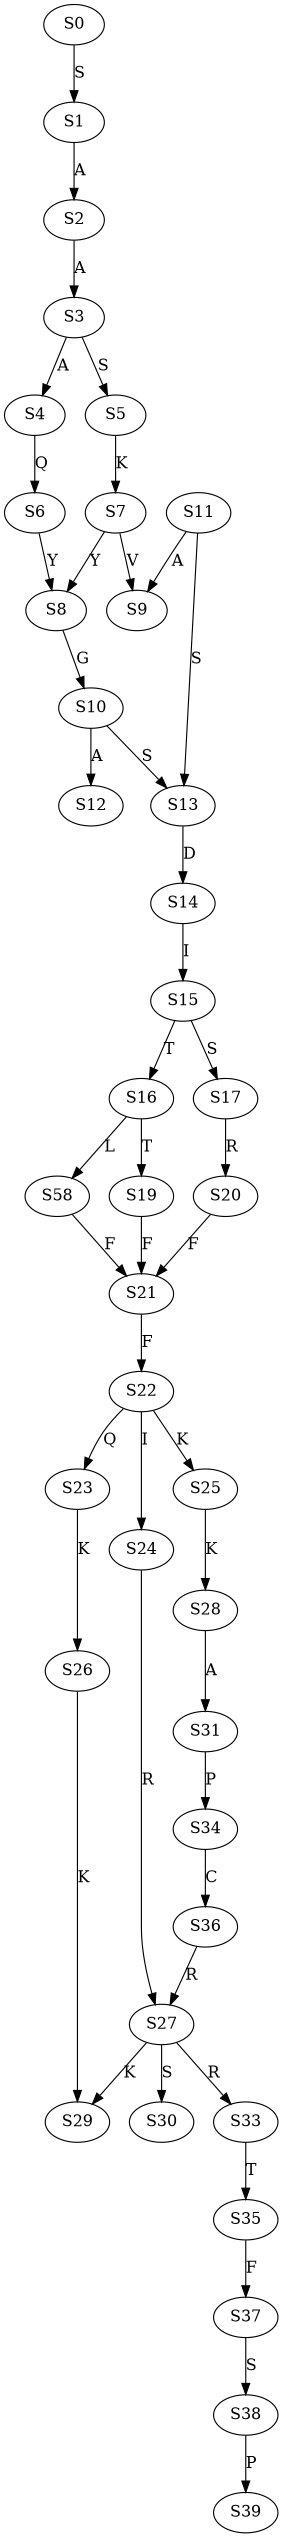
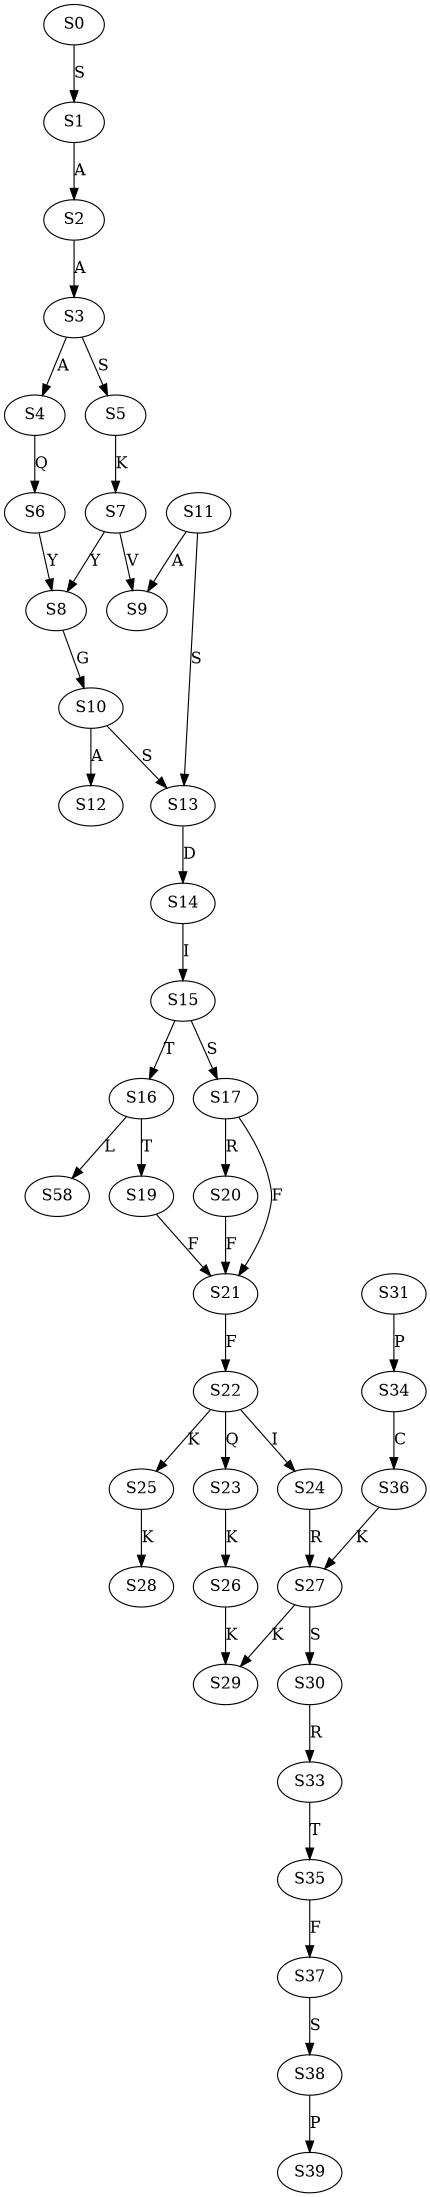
edge "S58" -> "S21": now "S17" -> "S21"
edge "S28" -> "S31": removed, label "A"
edge "S36" -> "S27": label "R" -> "K"
edge "S27" -> "S33": now "S30" -> "S33"
